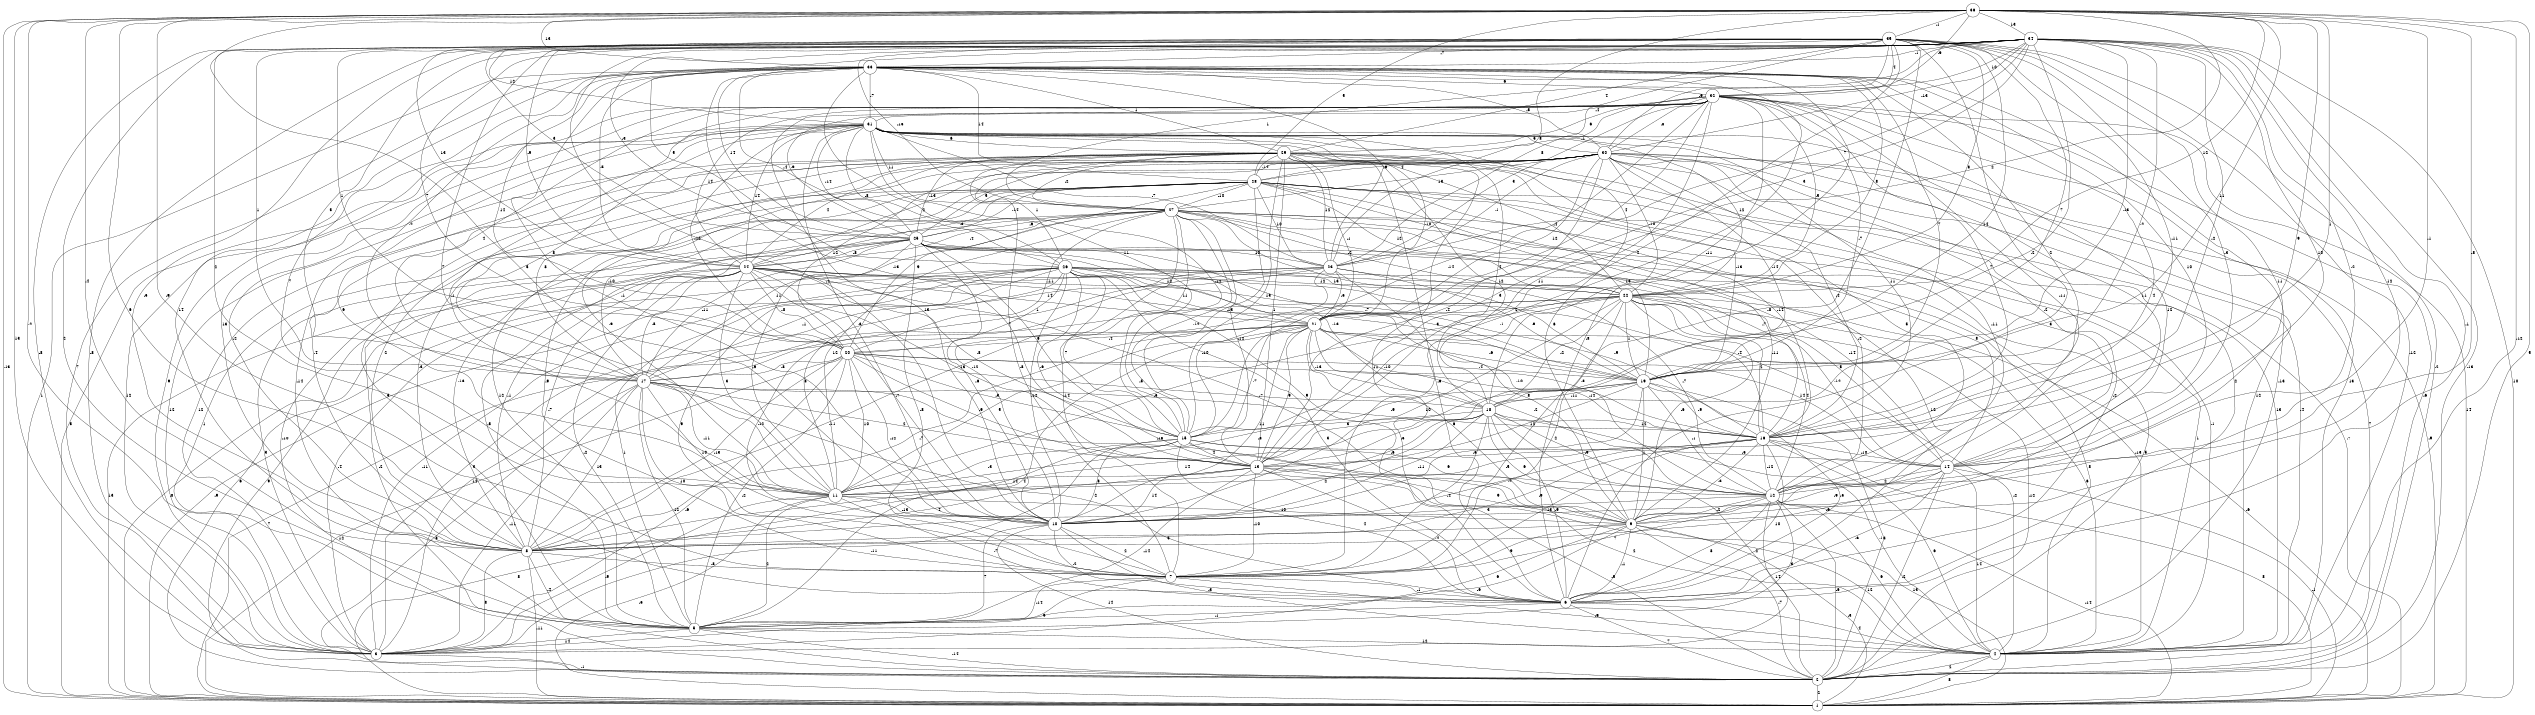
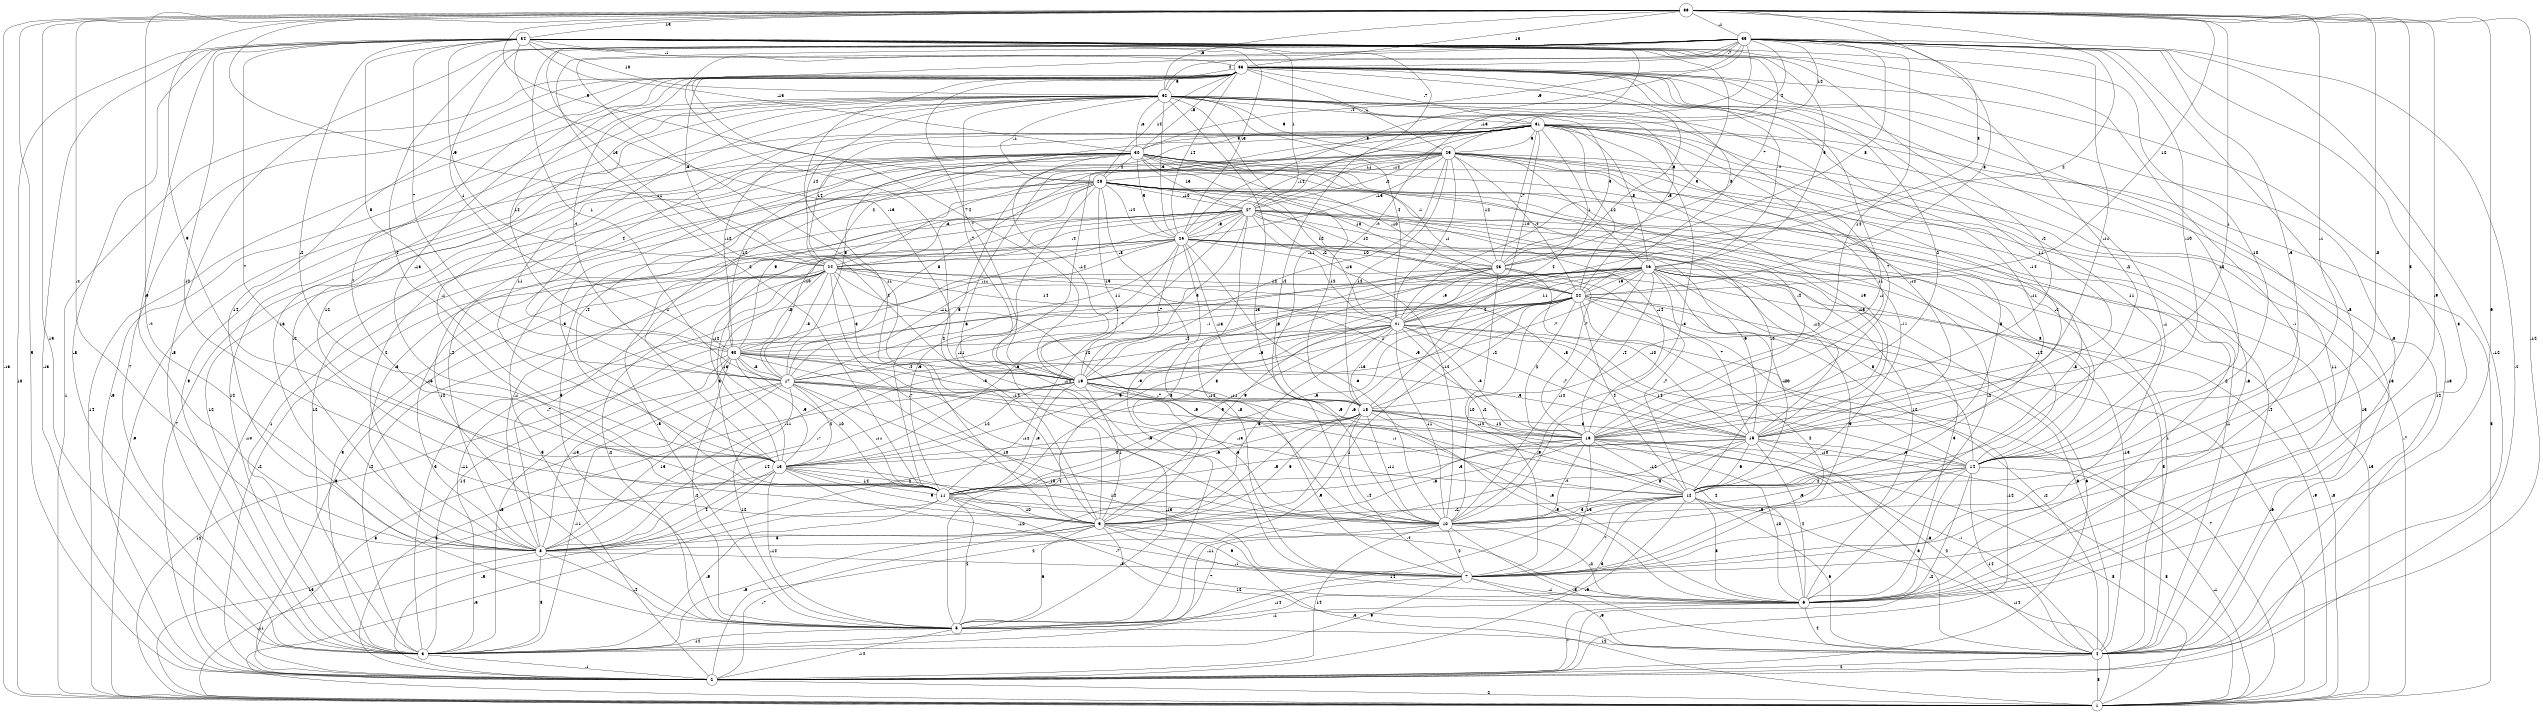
node "20": label "20" -> "90"
edge "22" -- "15": now "35" -- "15"
edge "26" -- "19": added, label "-7"
edge "24" -- "1": now "27" -- "1"
